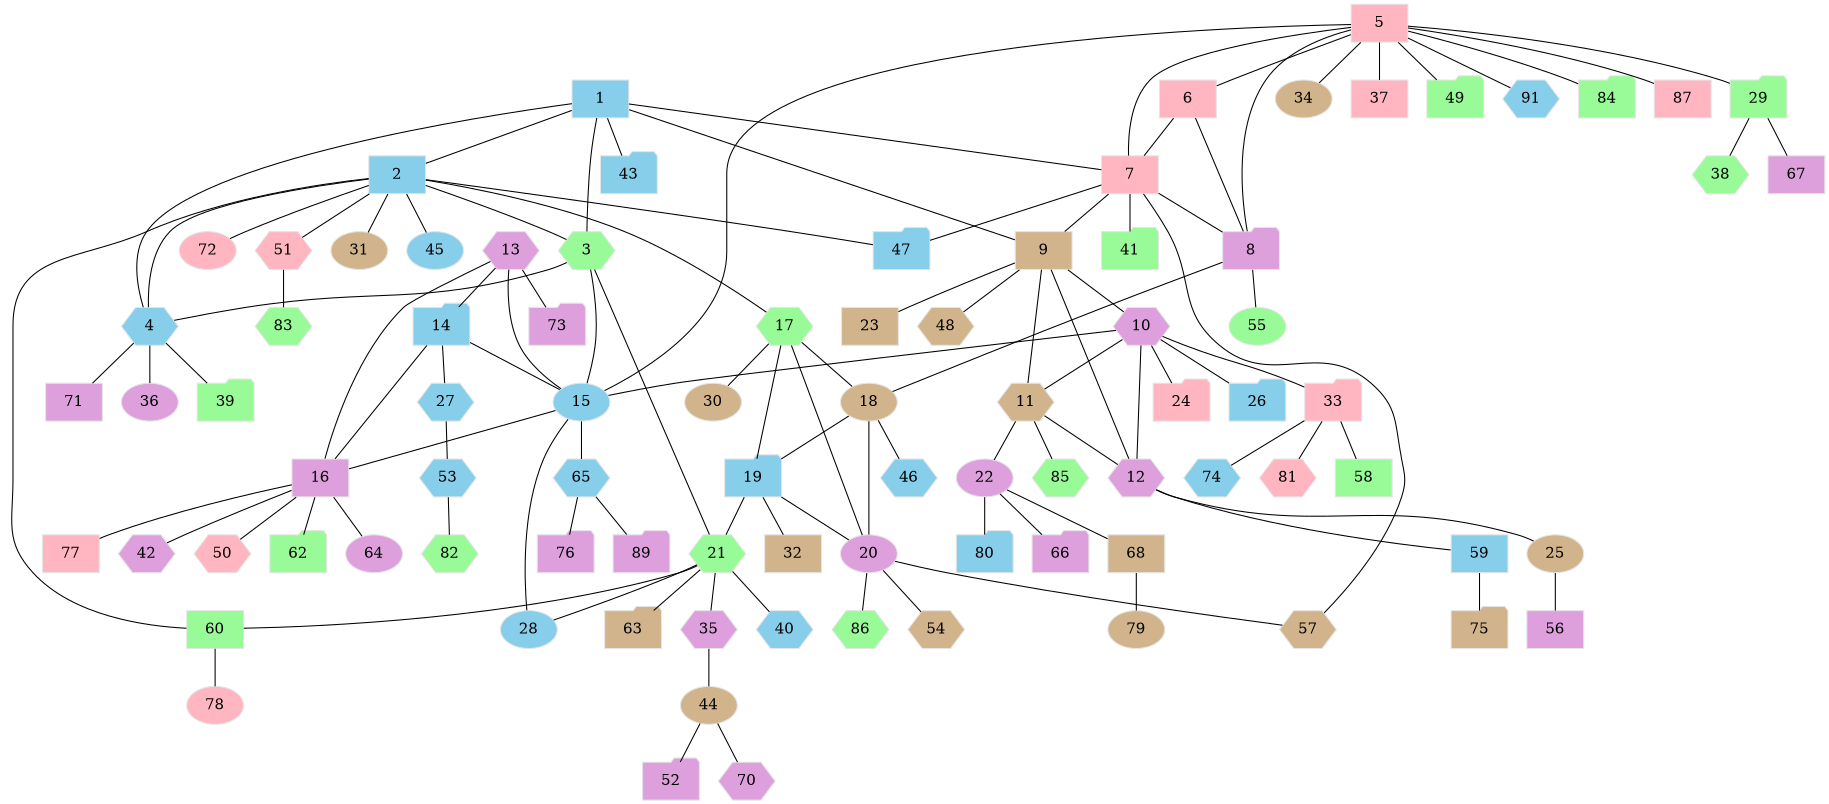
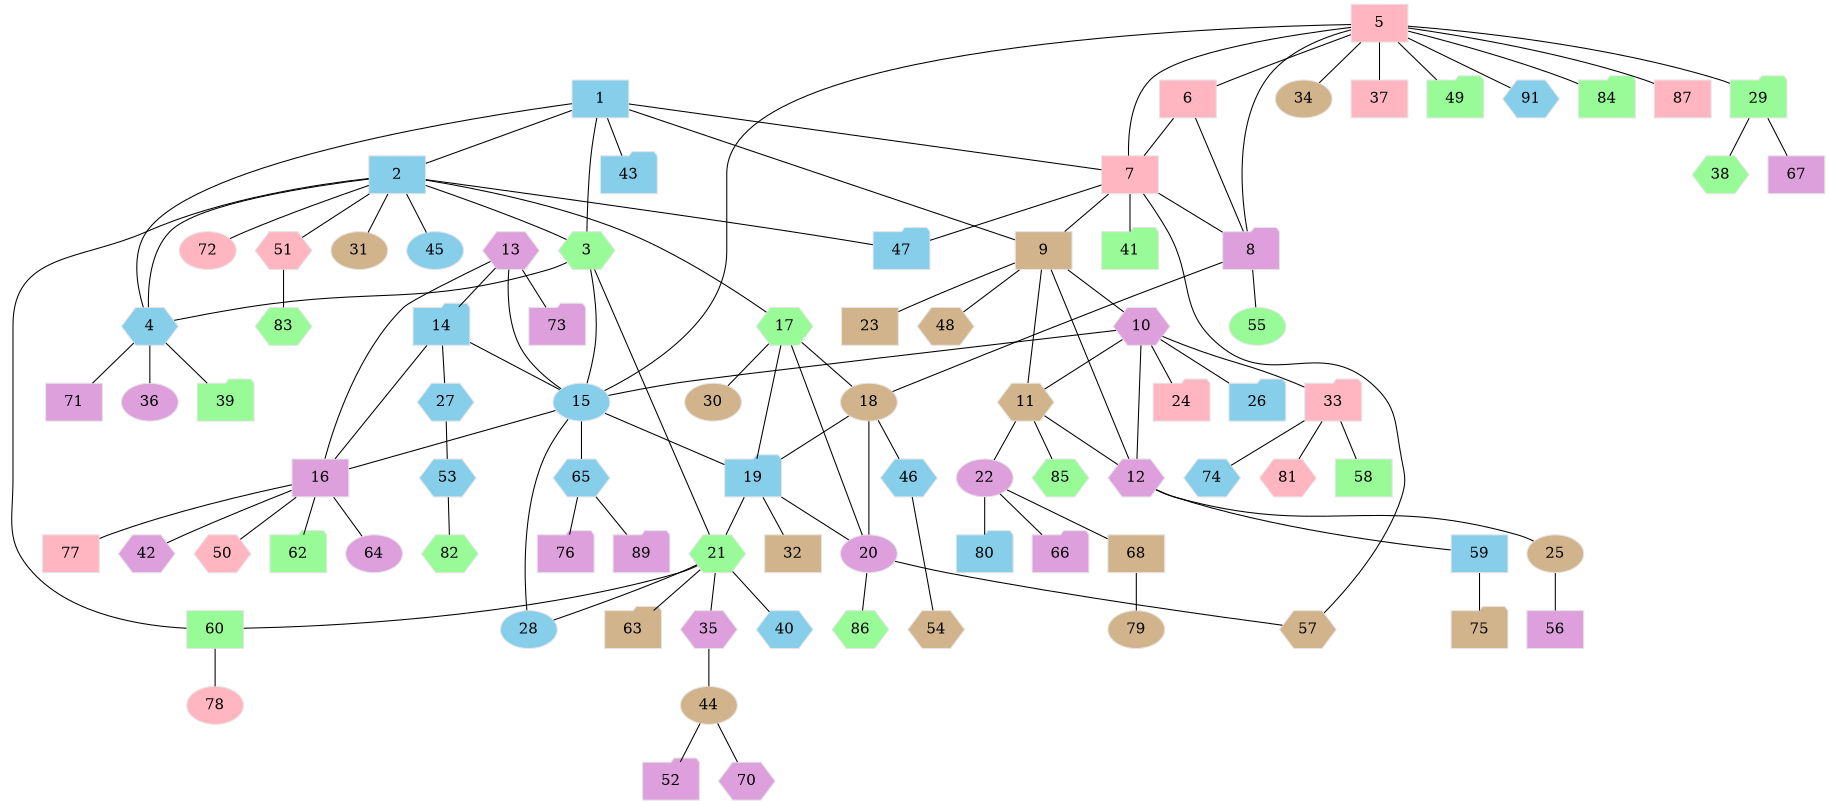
edge "15" -- "19": added
edge "20" -- "54": now "46" -- "54"
